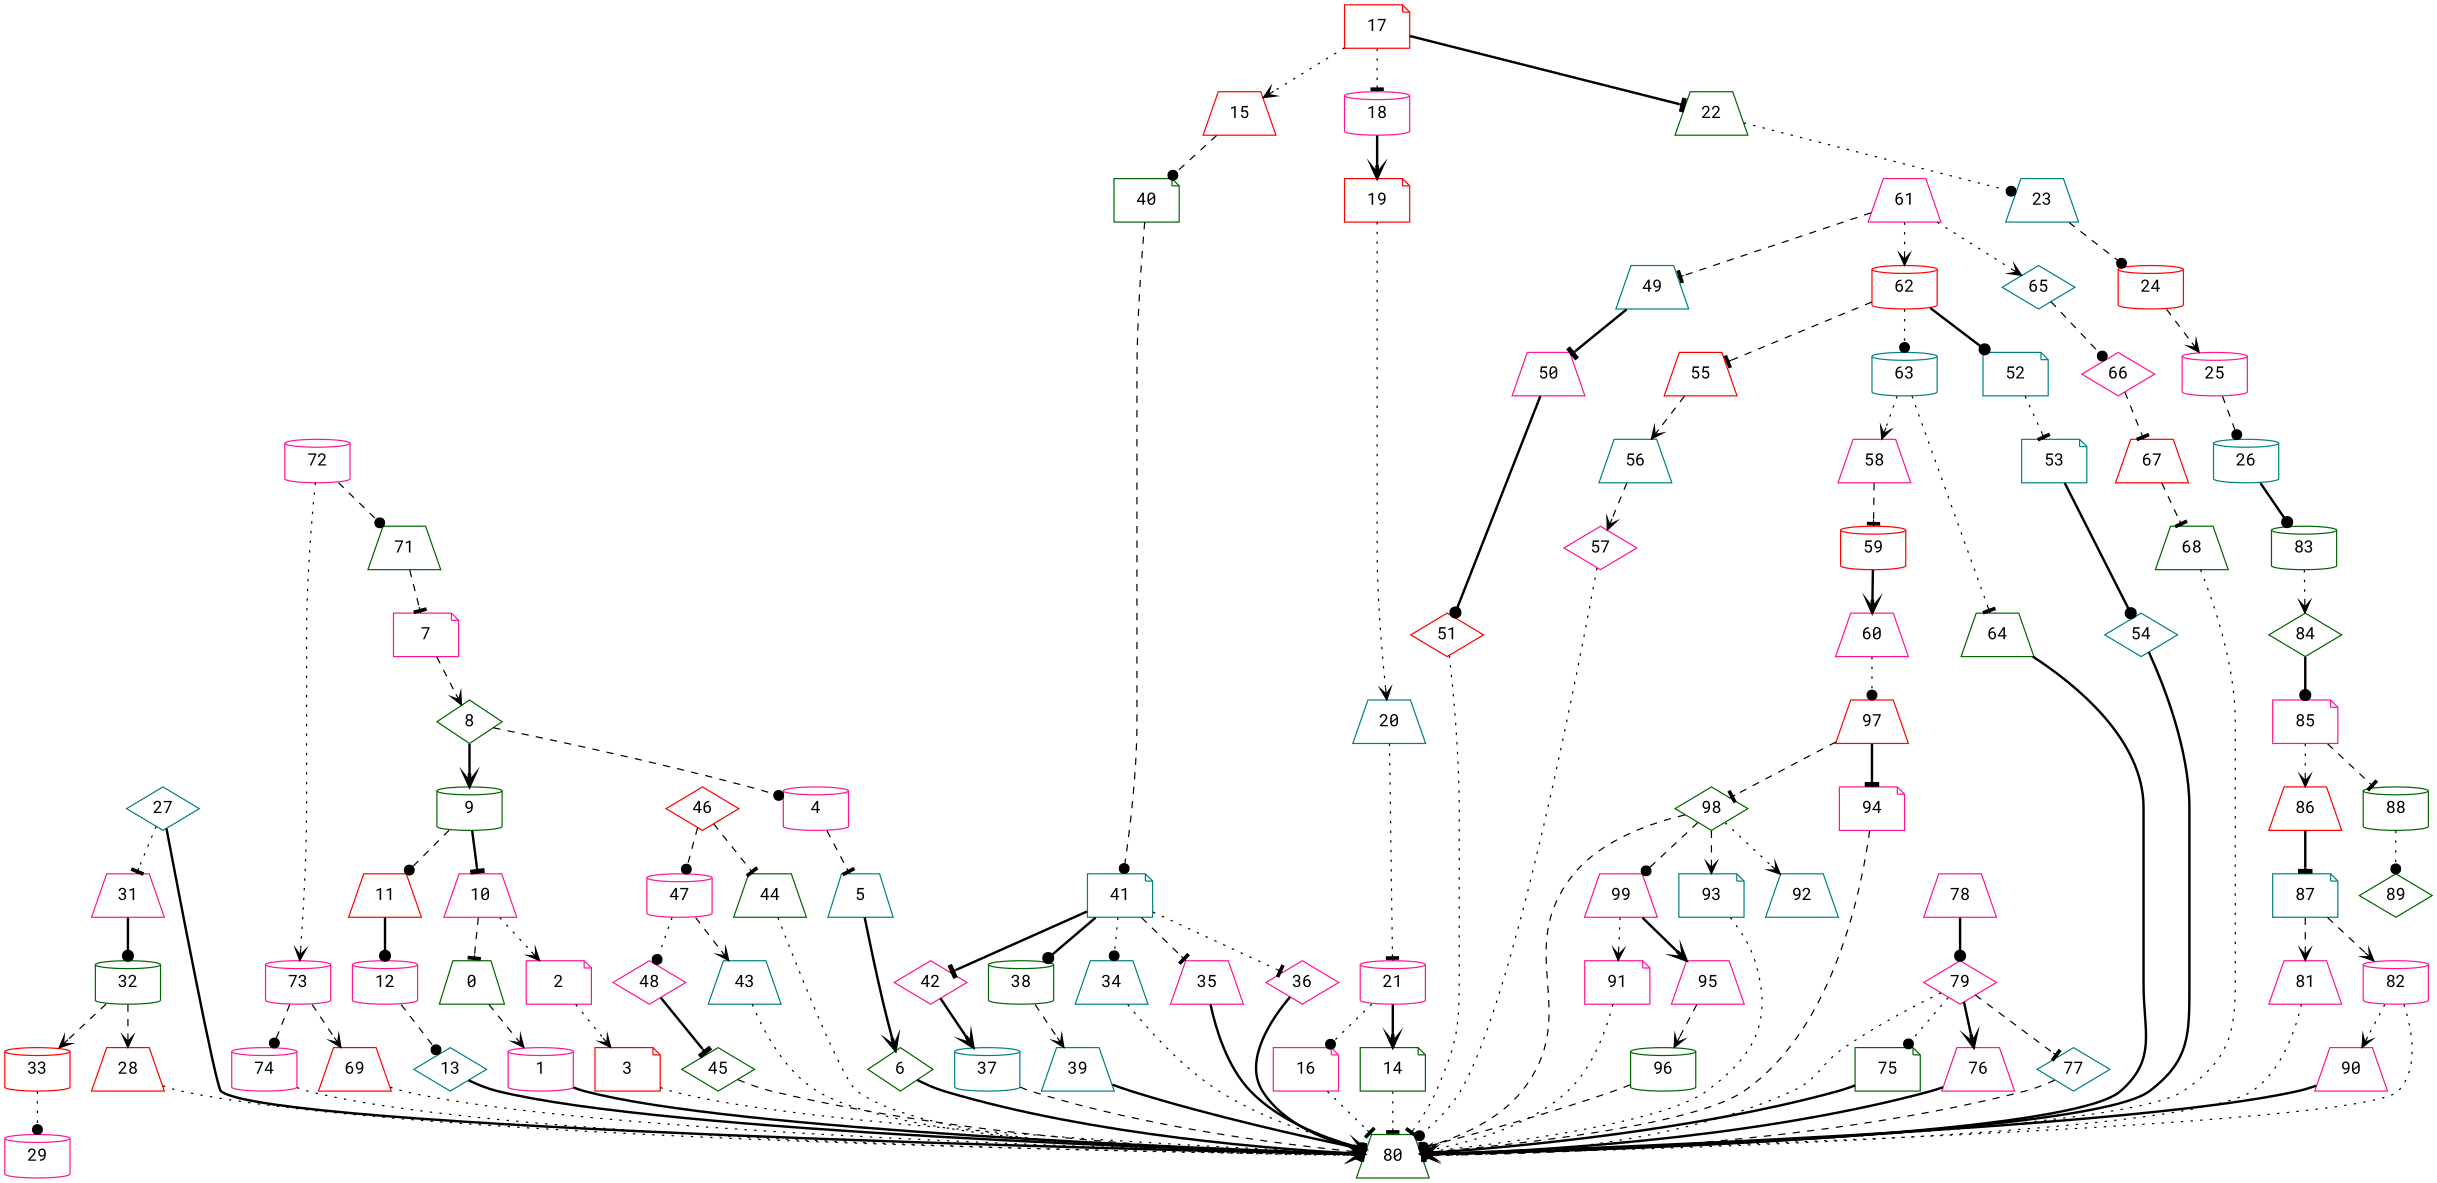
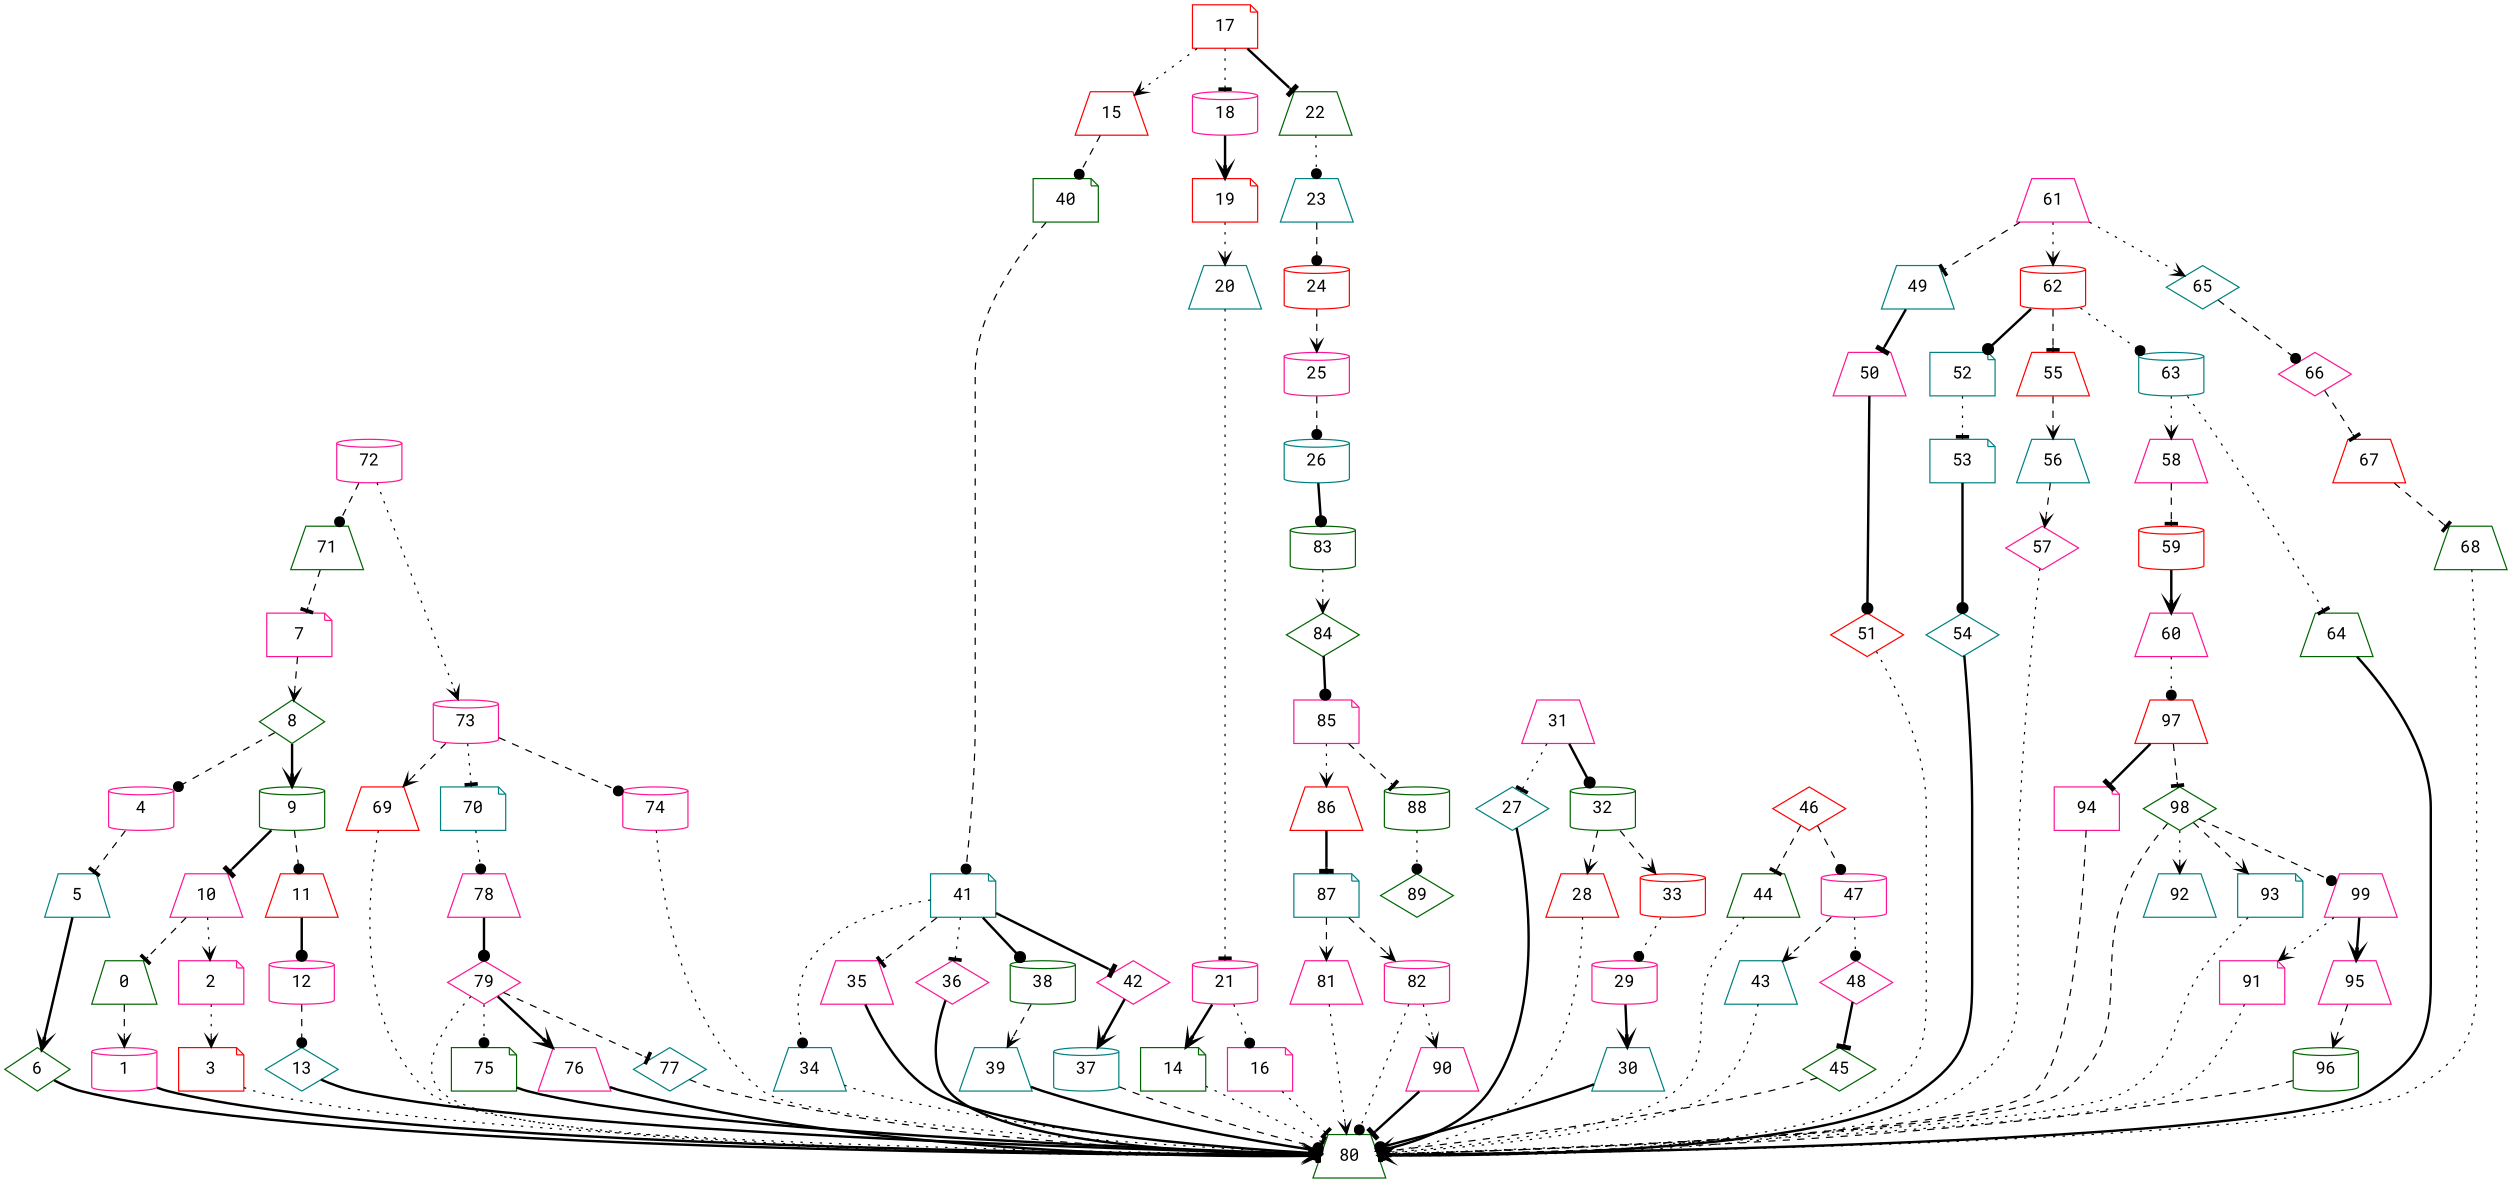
node "70": added
edge "27" -> "31": reversed
node "30": added
